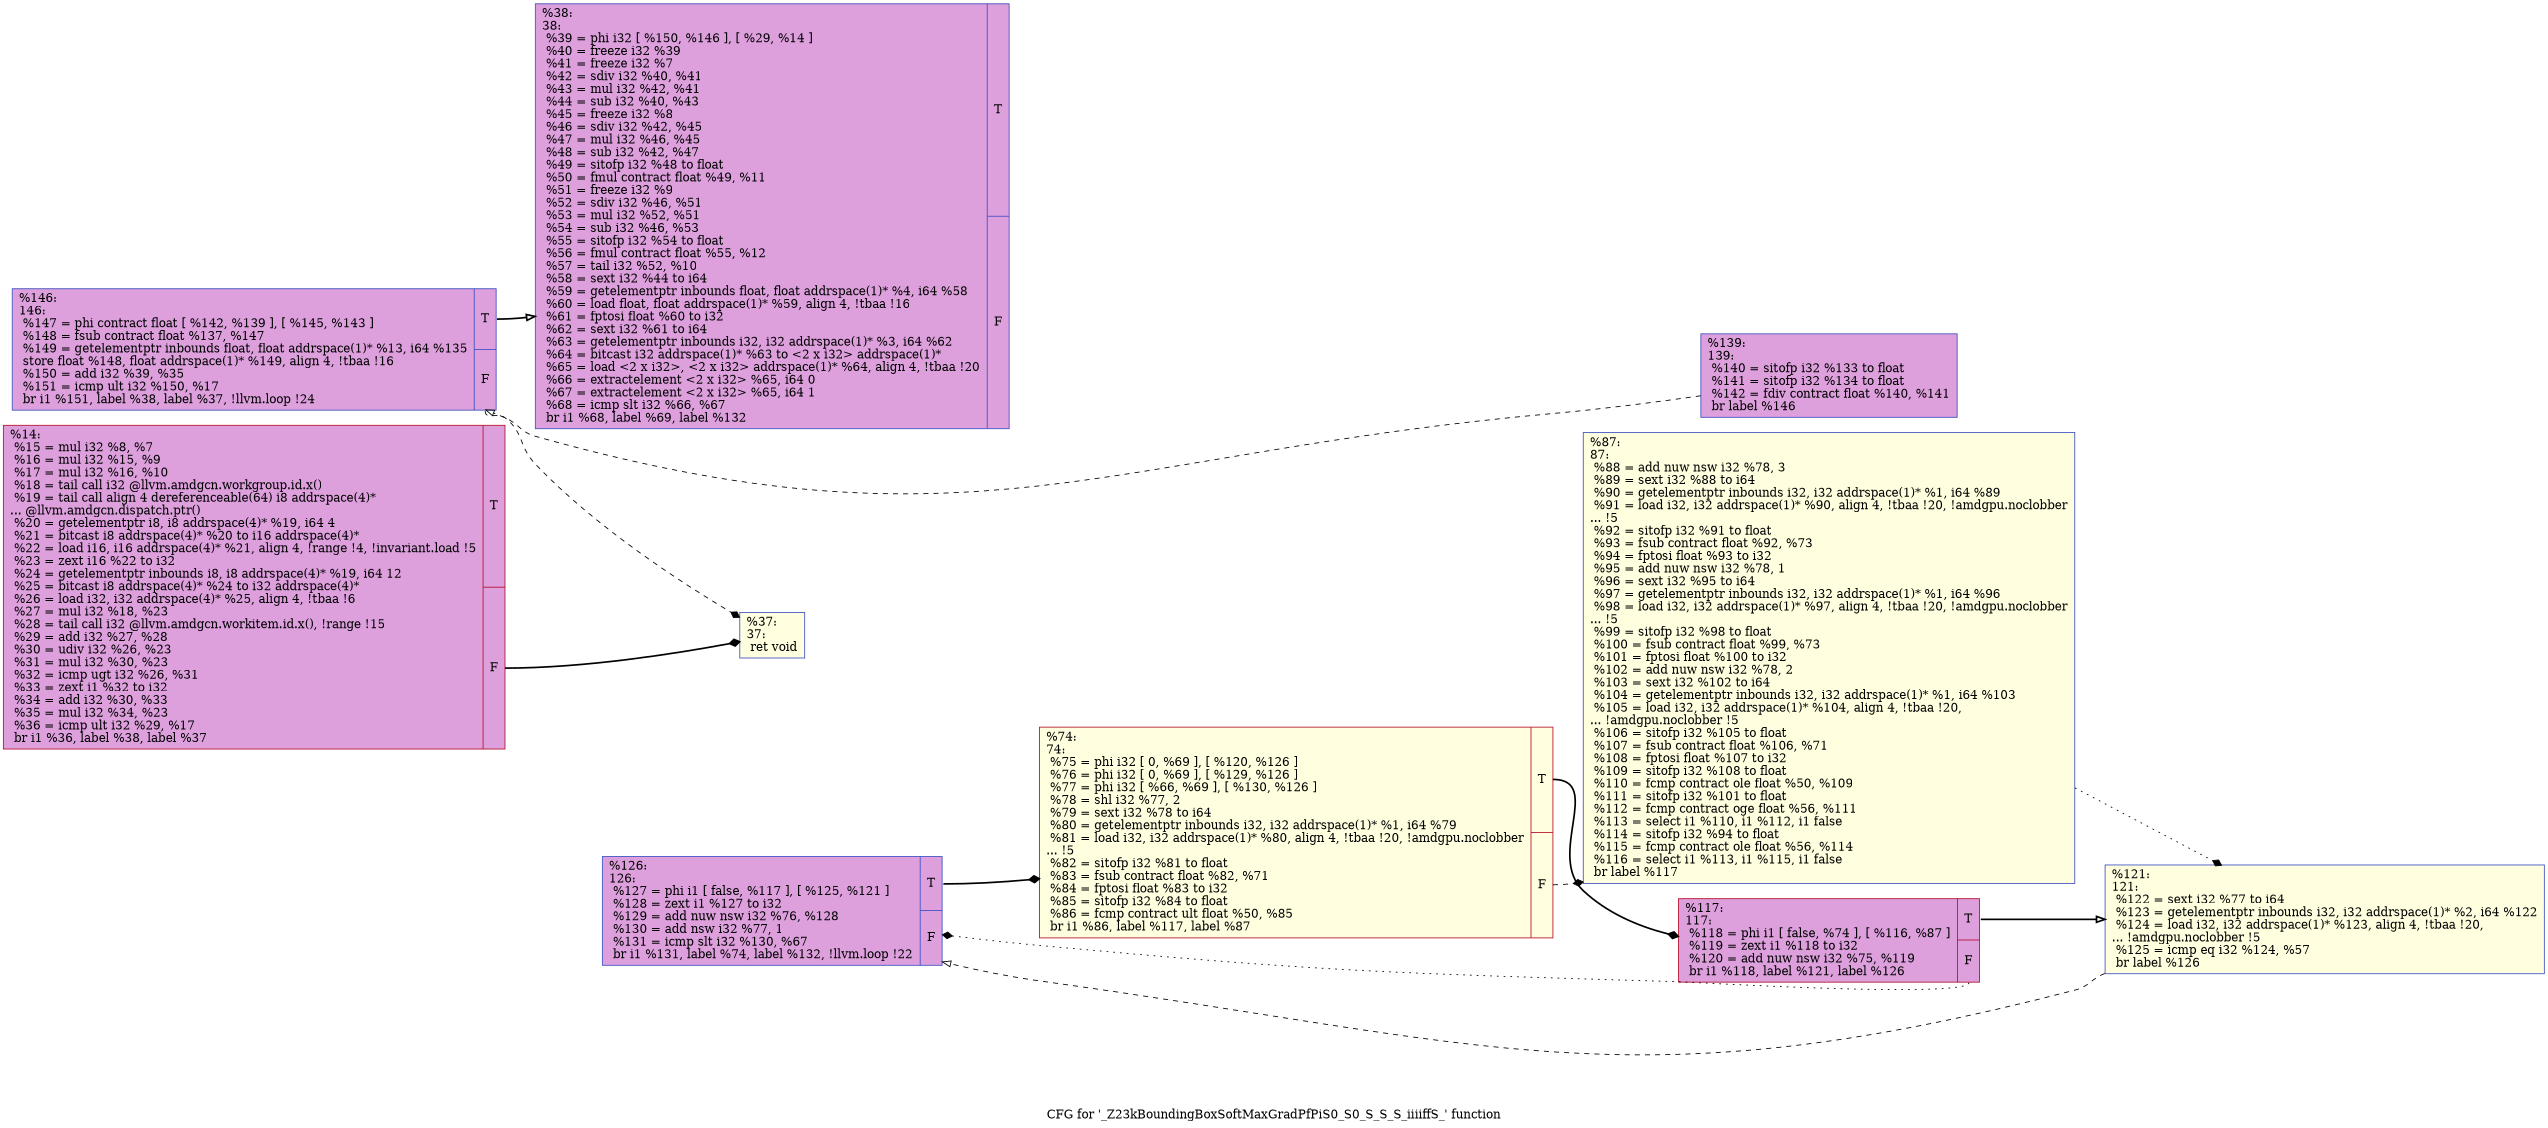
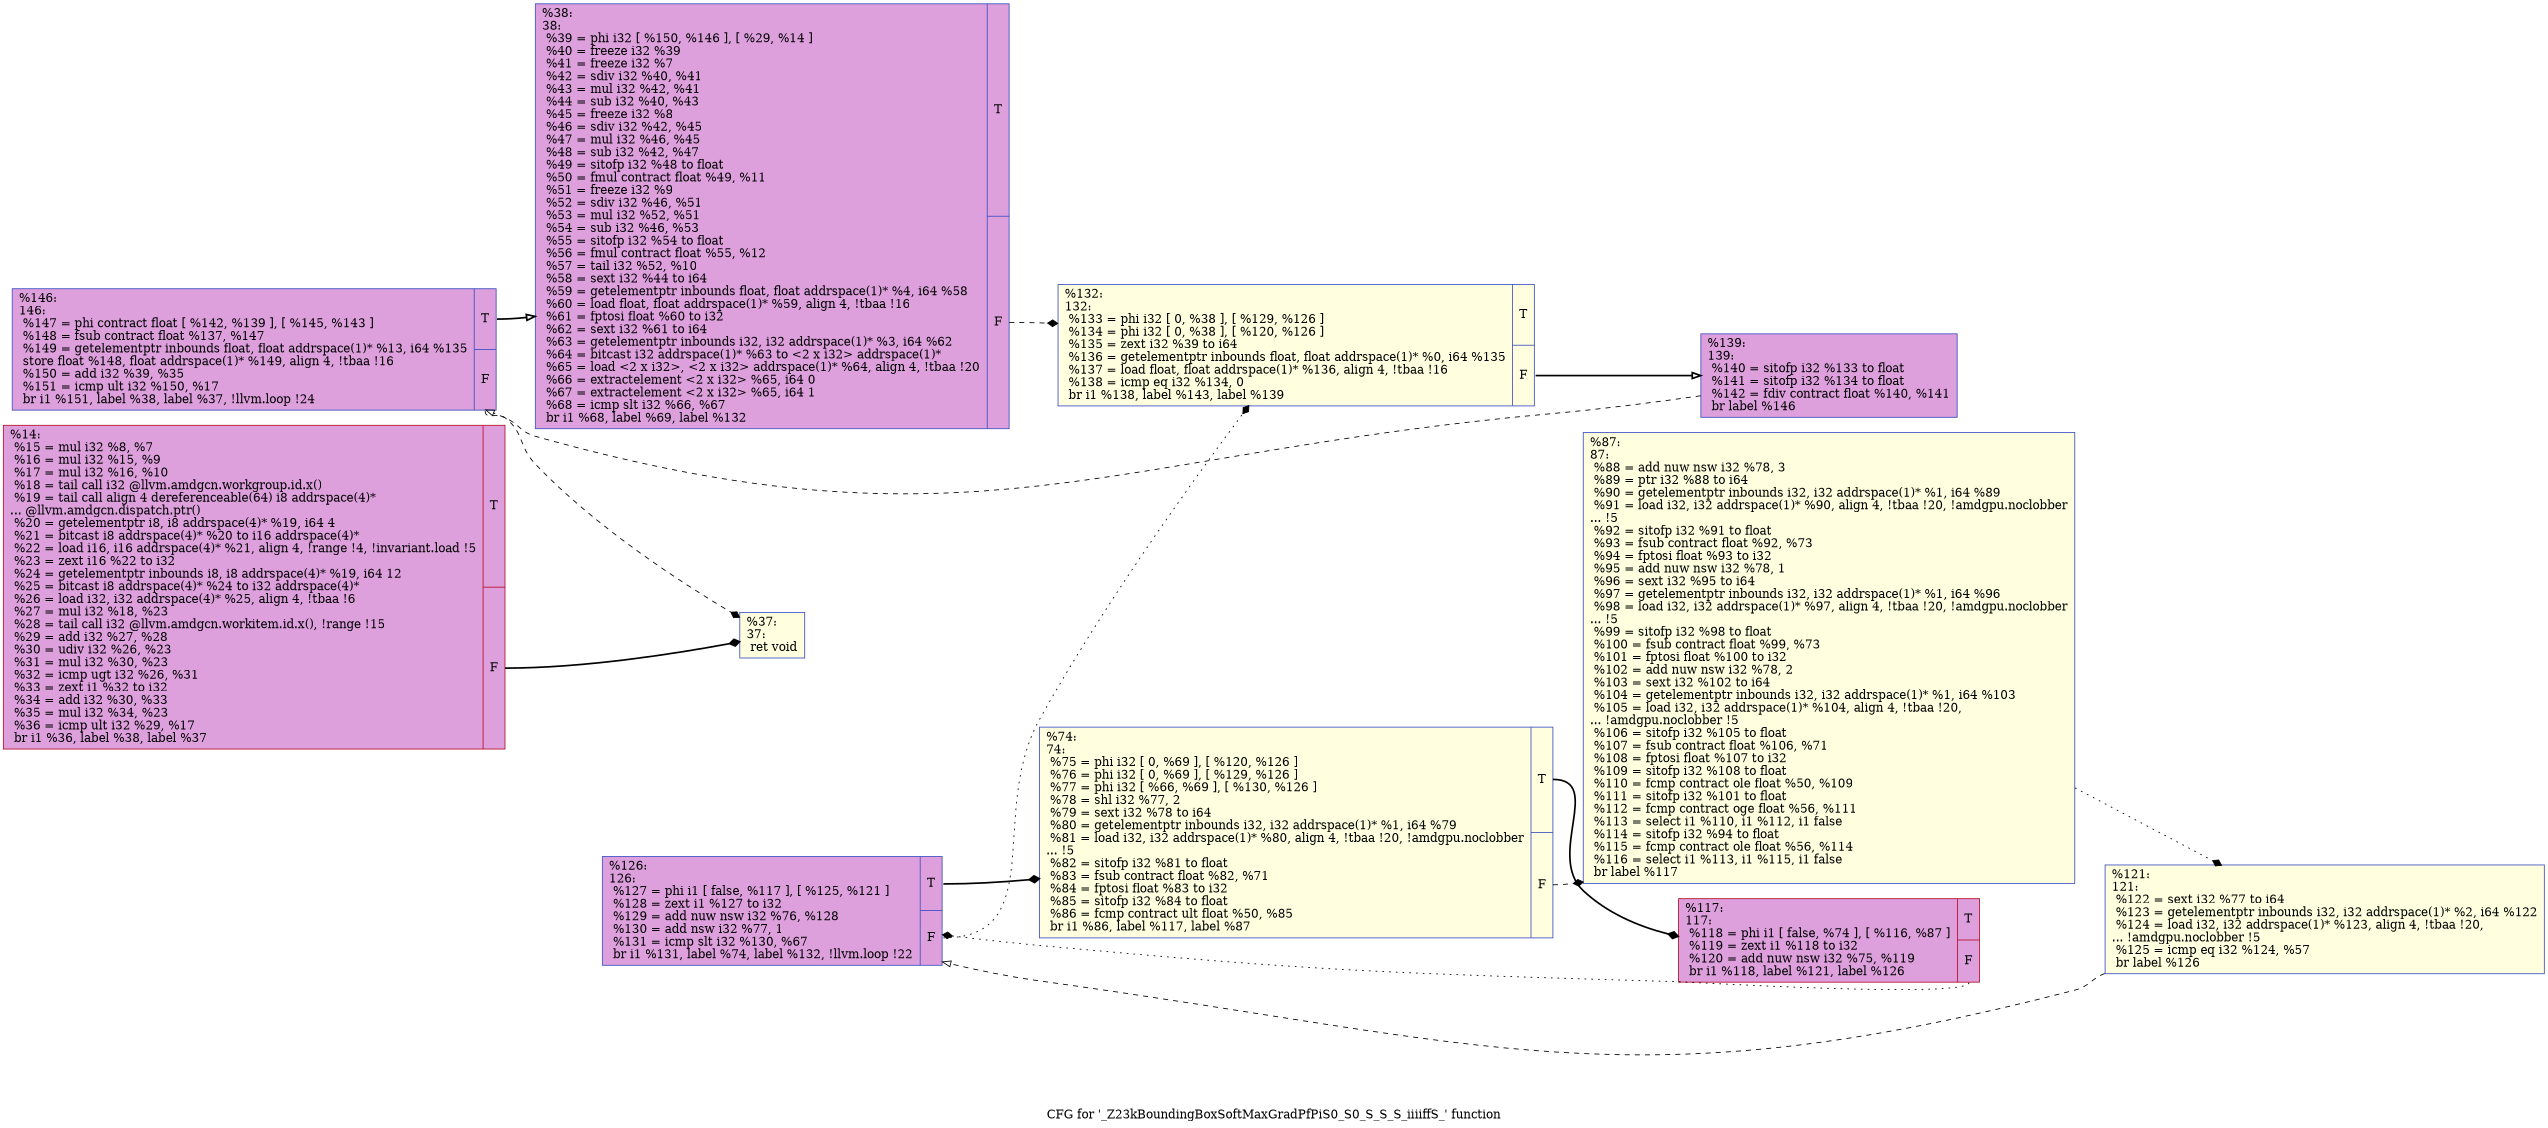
node "%132:": added
node "%87:": text "%89 = sext i32 %88 to i64" -> "%89 = ptr i32 %88 to i64"
node "%74:": color #b70d28ff -> #3d50c3ff
edge "%117:" -> "%121:": removed
